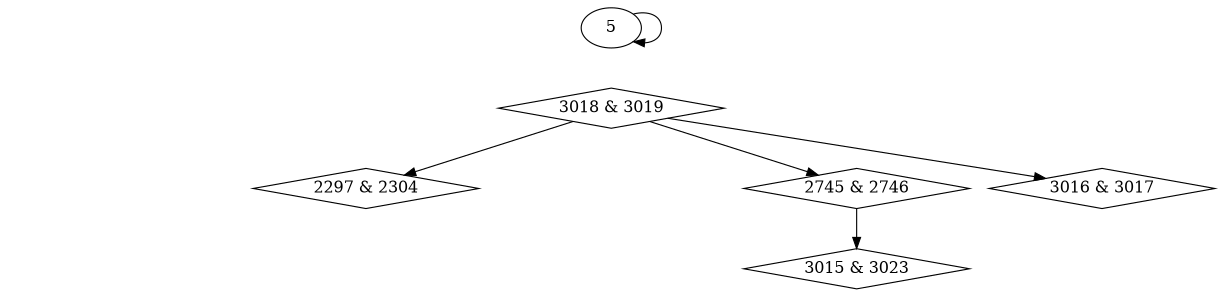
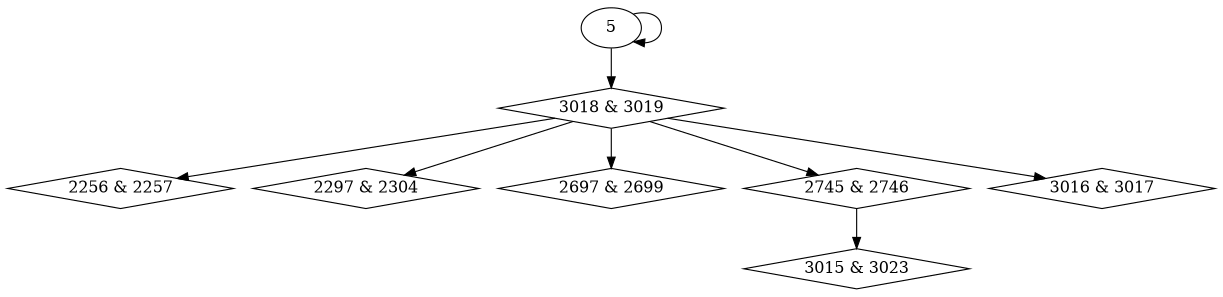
edge "5" -> "3018 & 3019": added
node "2256 & 2257": added
node "2697 & 2699": added
